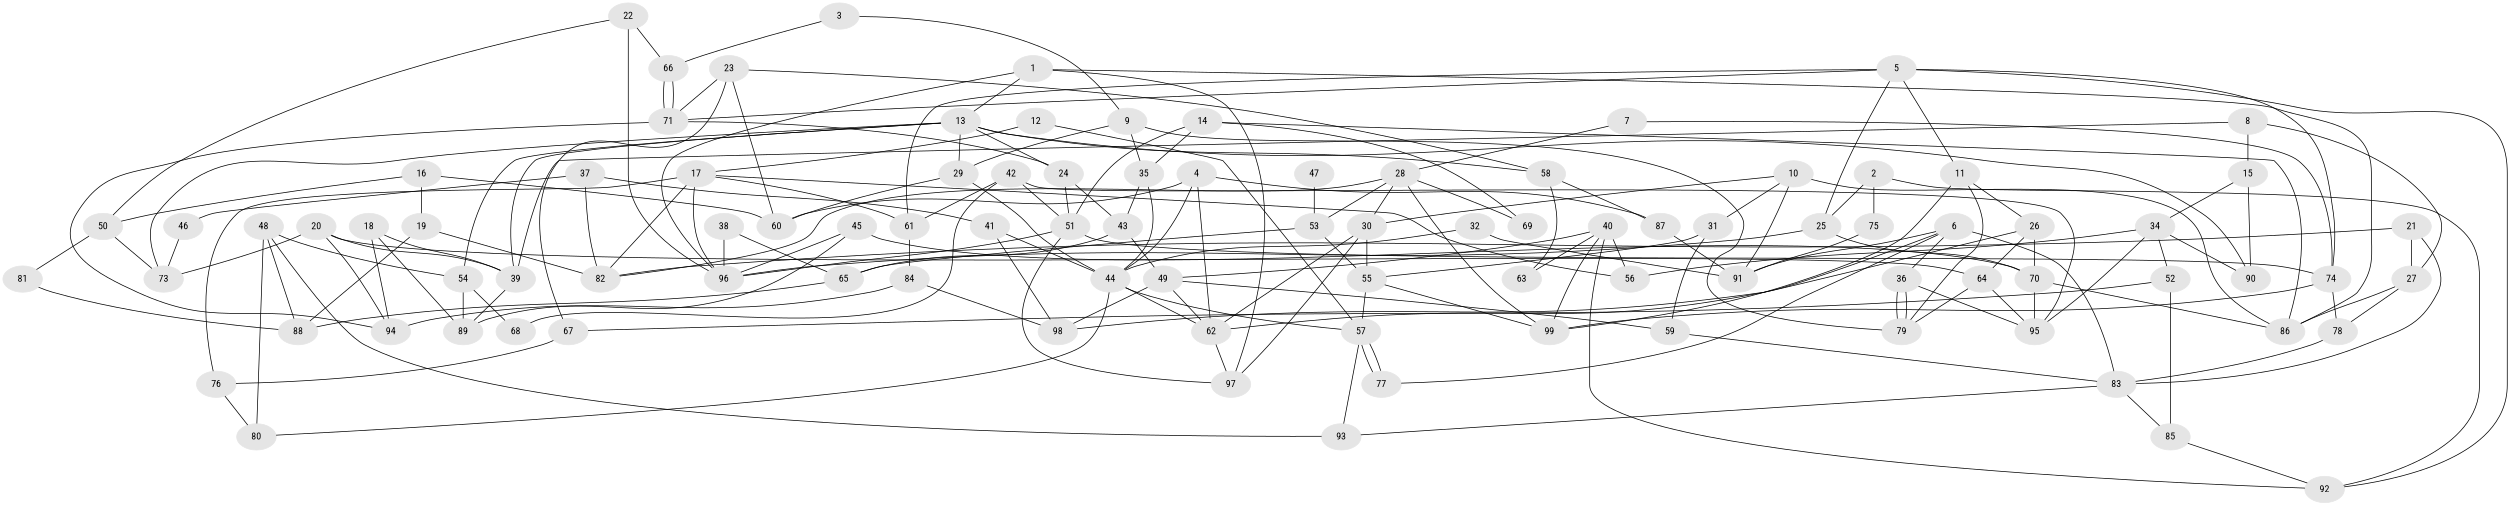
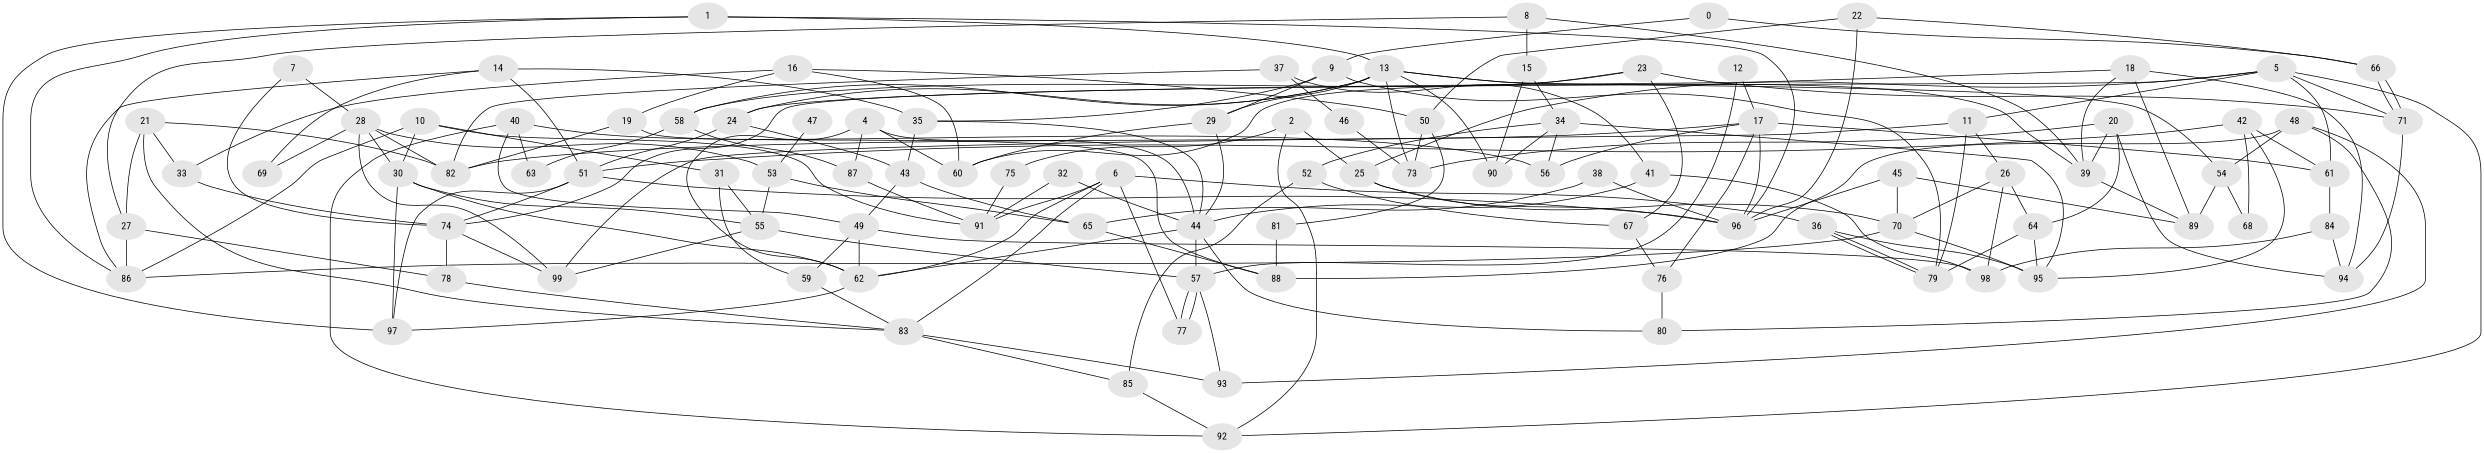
node "3": label "3" -> "0"
edge "71" -- "24": now "18" -- "24"
node "33": added
edge "40" -- "99": removed
